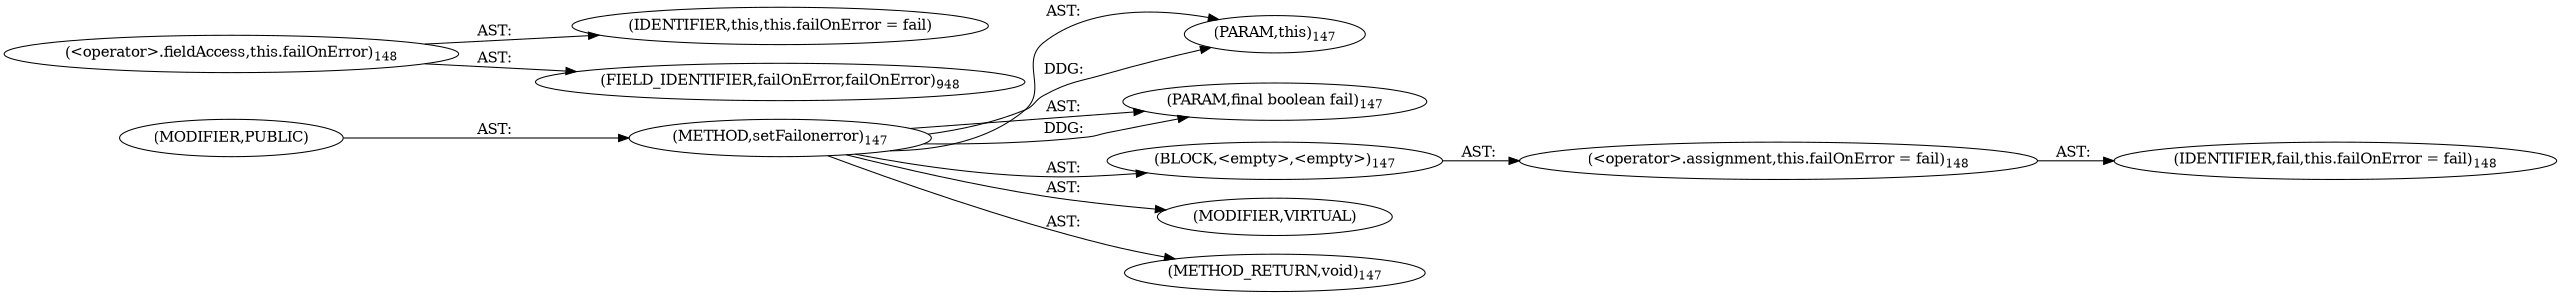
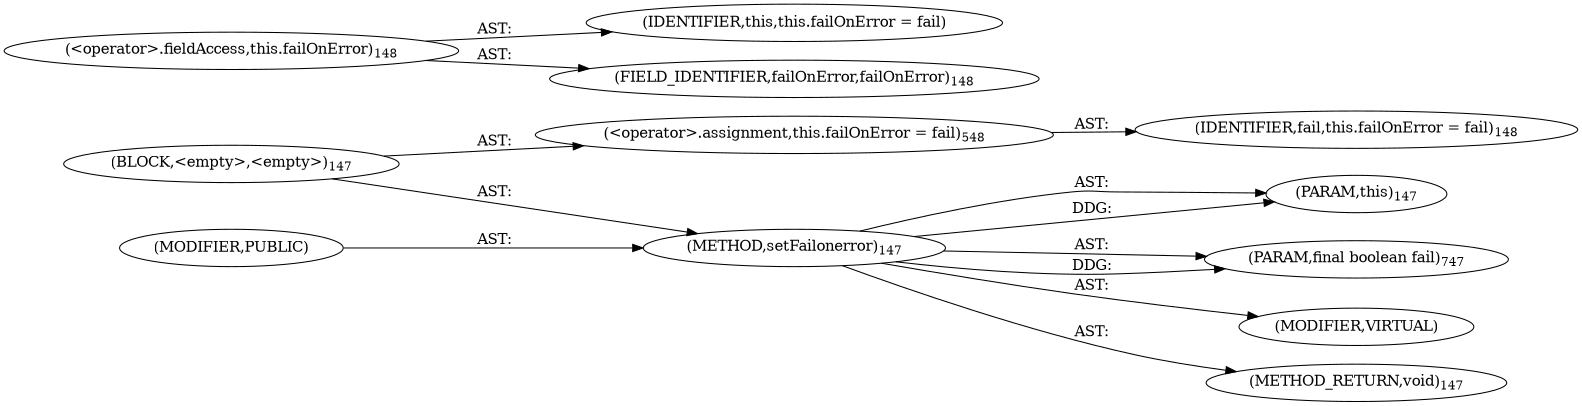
node "(FIELD_IDENTIFIER,failOnError,failOnError)": text "948" -> "148"
node "(PARAM,final boolean fail)": text "147" -> "747"
node "(<operator>.assignment,this.failOnError = fail)": text "148" -> "548"
edge "(METHOD,setFailonerror)" -> "(BLOCK,<empty>,<empty>)": reversed
